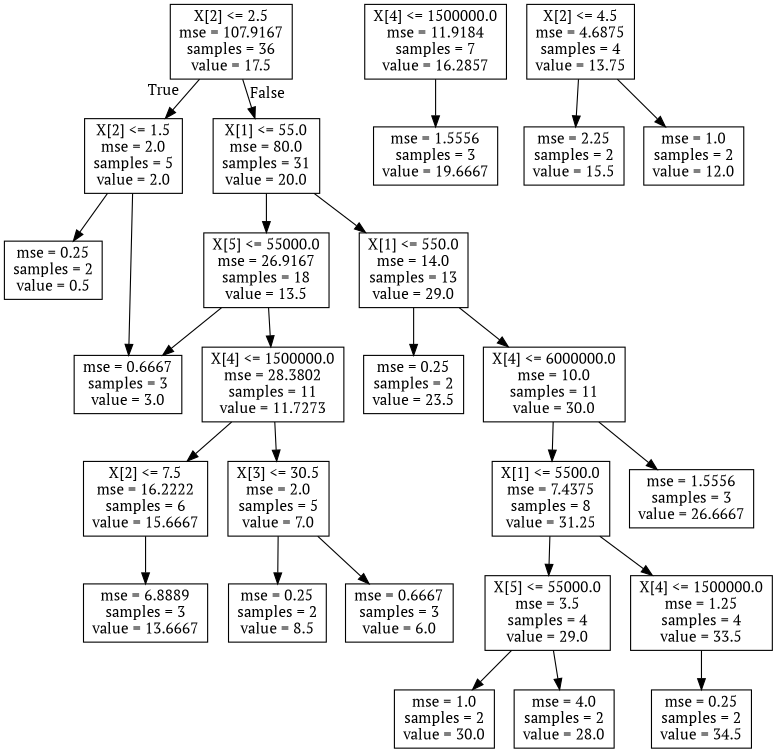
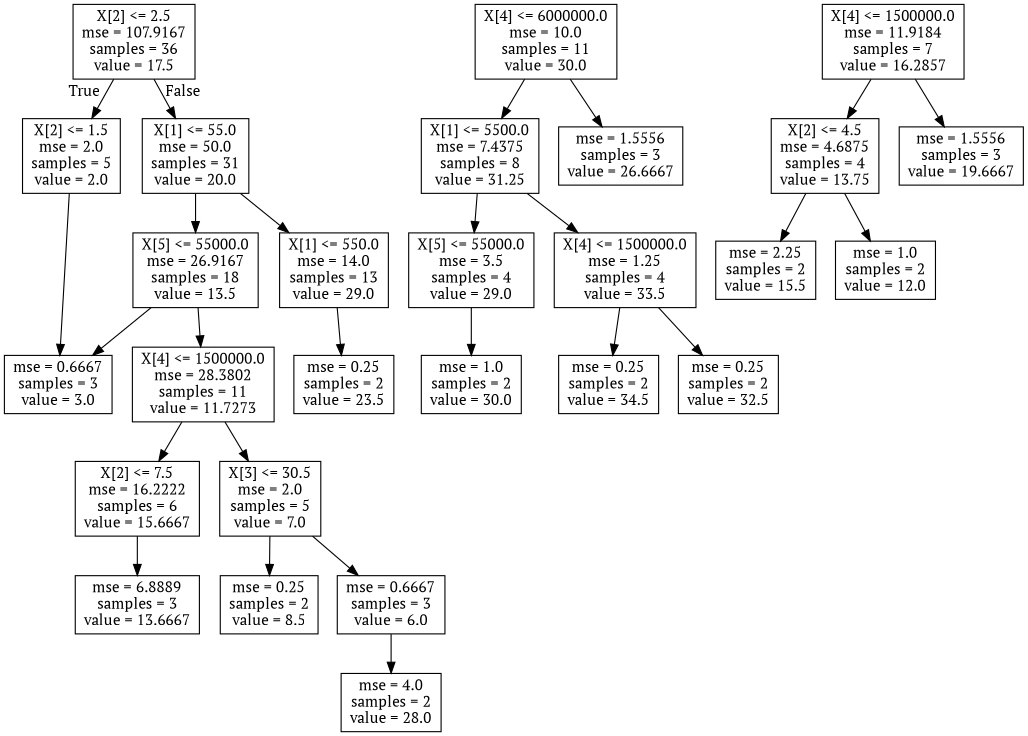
edge "X[4] <= 1500000.0 mse = 11.9184 samples = 7 value = 16.2857" -> "X[2] <= 4.5 mse = 4.6875 samples = 4 value = 13.75": added
node "X[1] <= 55.0 mse = 80.0 samples = 31 value = 20.0": label "X[1] <= 55.0 mse = 80.0 samples = 31 value = 20.0" -> "X[1] <= 55.0 mse = 50.0 samples = 31 value = 20.0"
node "mse = 0.25 samples = 2 value = 0.5": removed
edge "X[1] <= 550.0 mse = 14.0 samples = 13 value = 29.0" -> "X[4] <= 6000000.0 mse = 10.0 samples = 11 value = 30.0": removed
node "mse = 0.25 samples = 2 value = 32.5": added
edge "X[5] <= 55000.0 mse = 3.5 samples = 4 value = 29.0" -> "mse = 4.0 samples = 2 value = 28.0": now "mse = 0.6667 samples = 3 value = 6.0" -> "mse = 4.0 samples = 2 value = 28.0"
